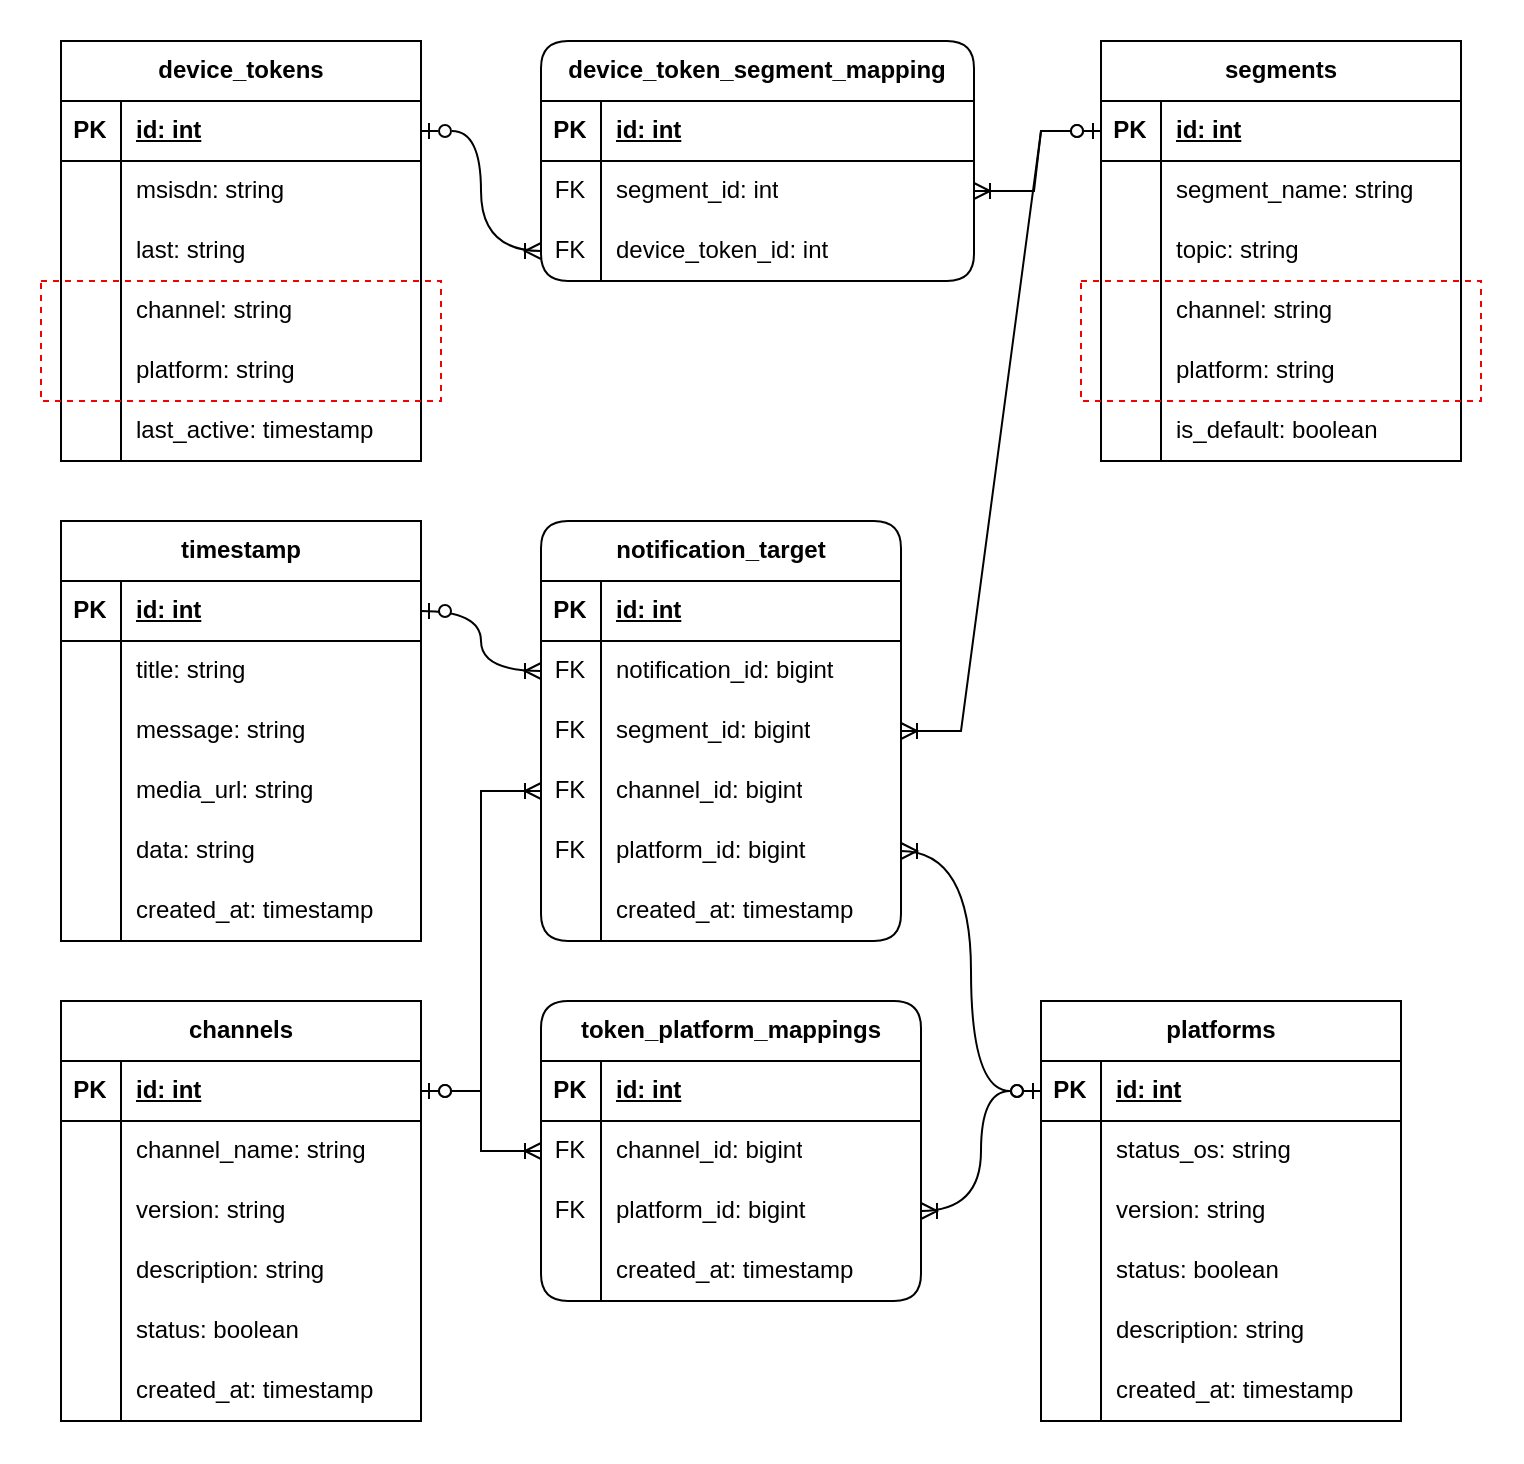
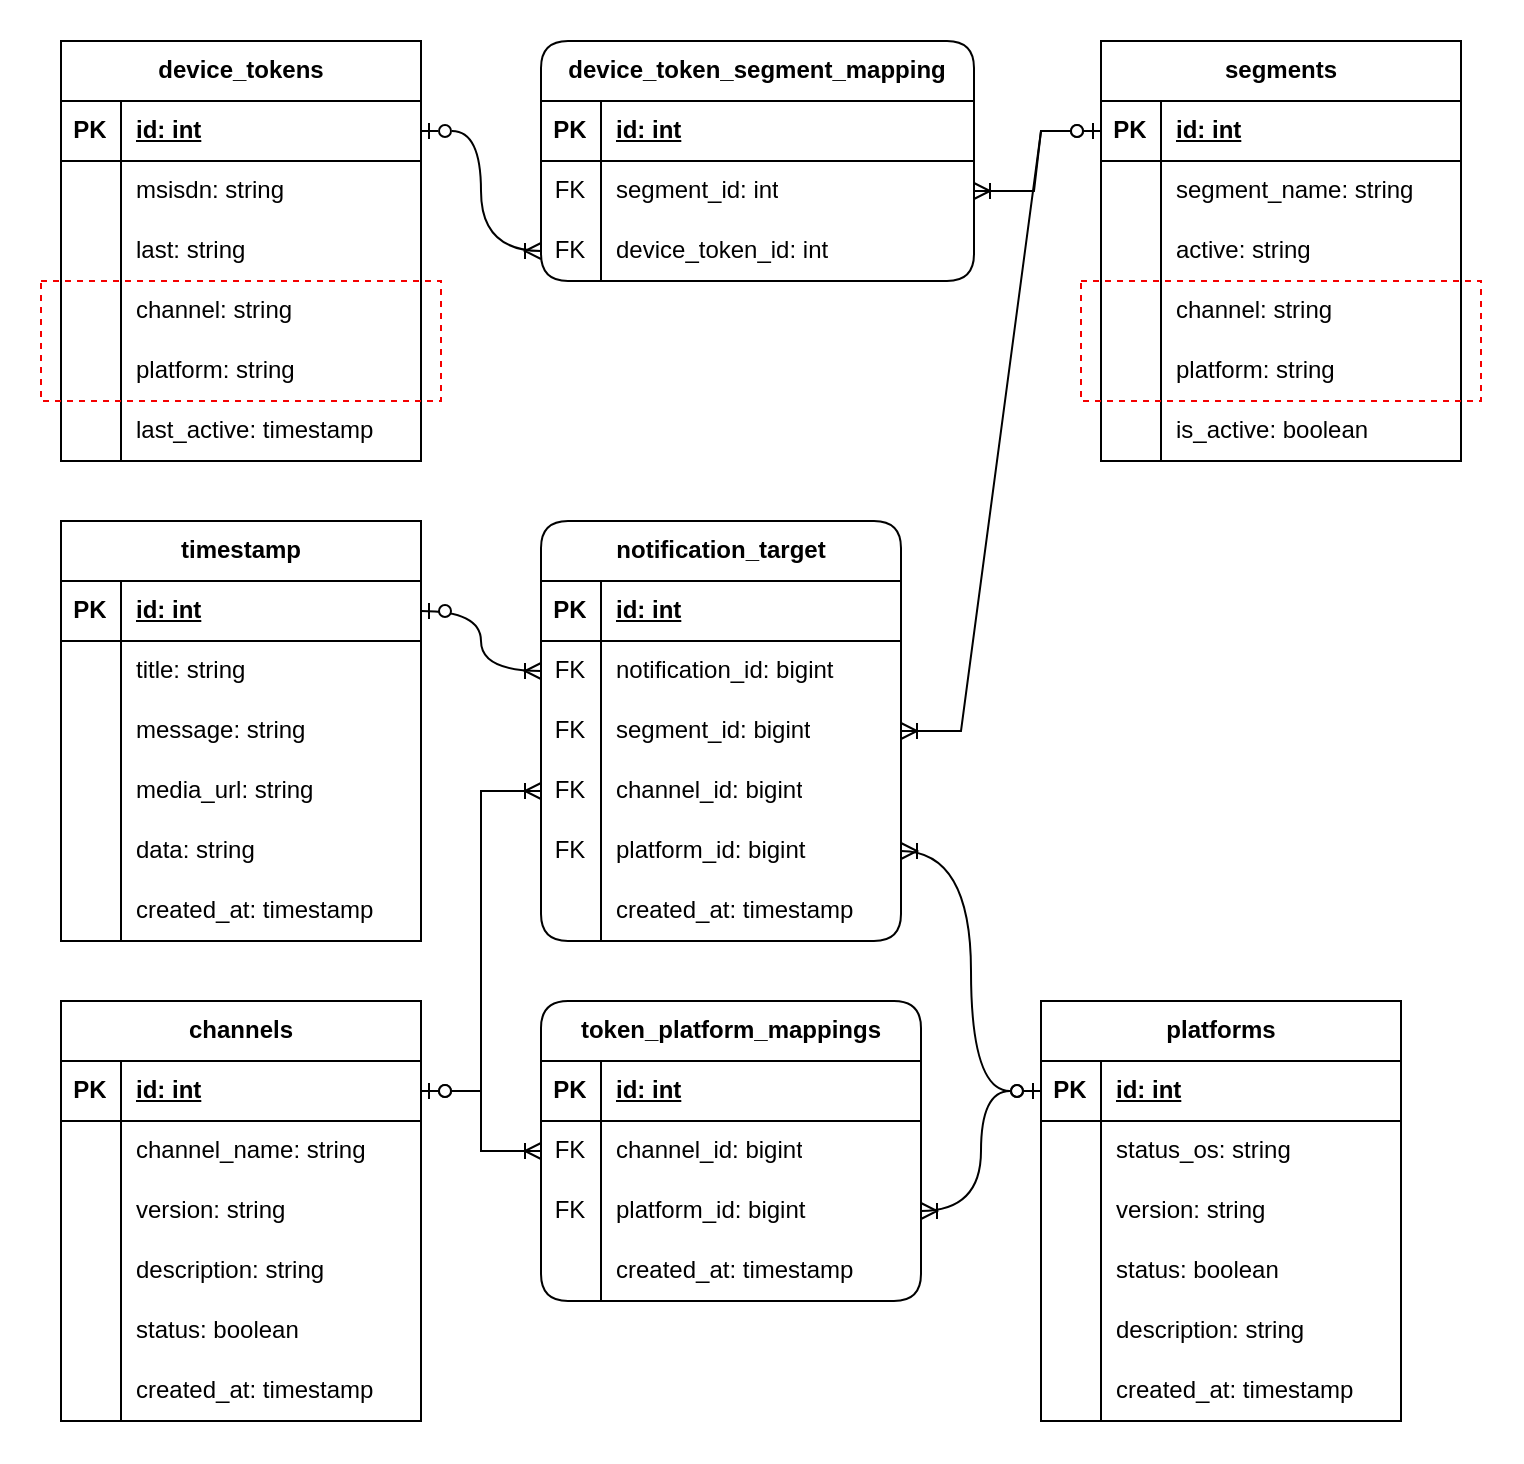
node "topic: string": label "topic: string" -> "active: string"
node "is_default: boolean": label "is_default: boolean" -> "is_active: boolean"
